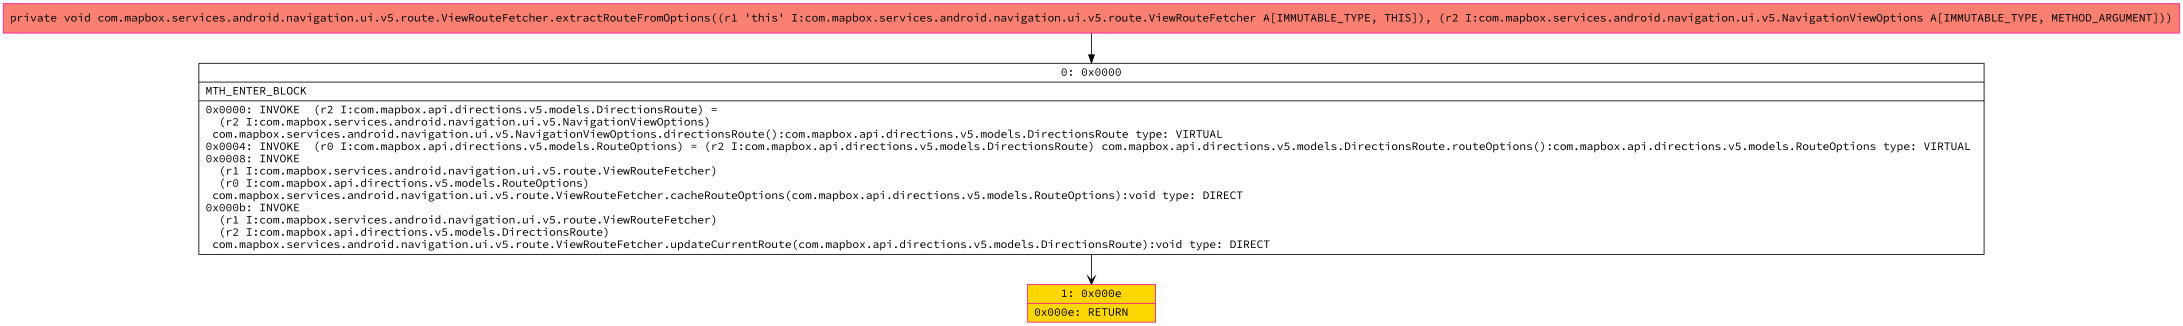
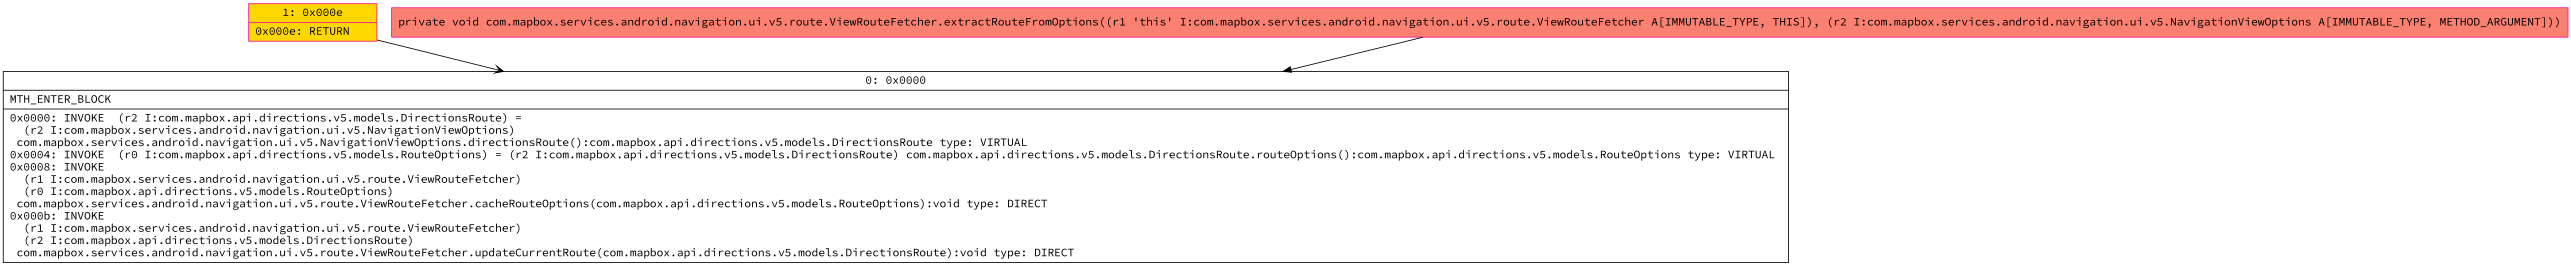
edge "0: 0x0000" -> "1: 0x000e": reversed
